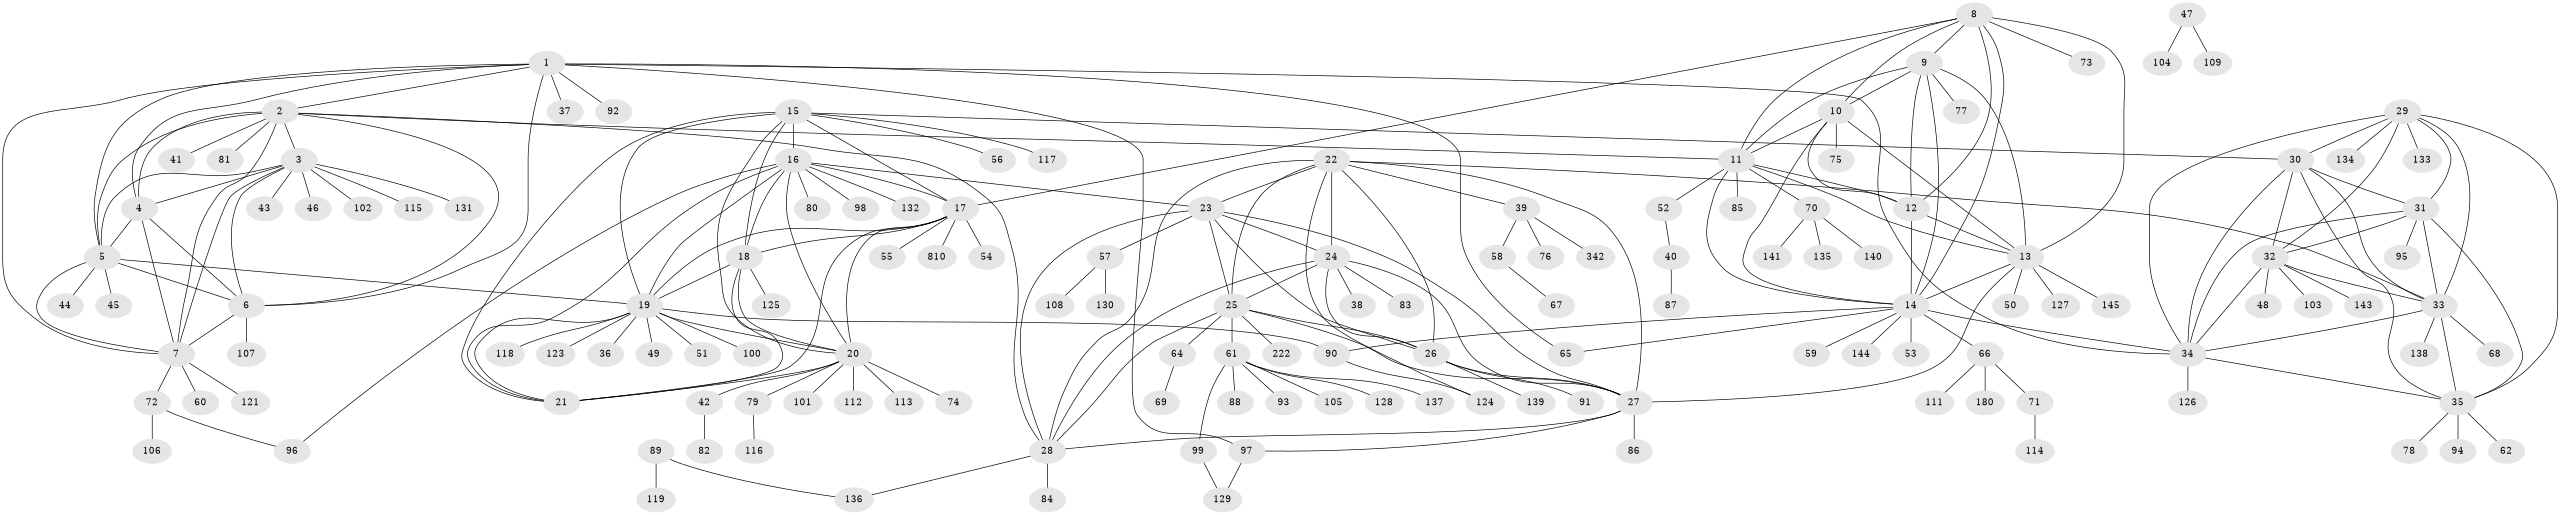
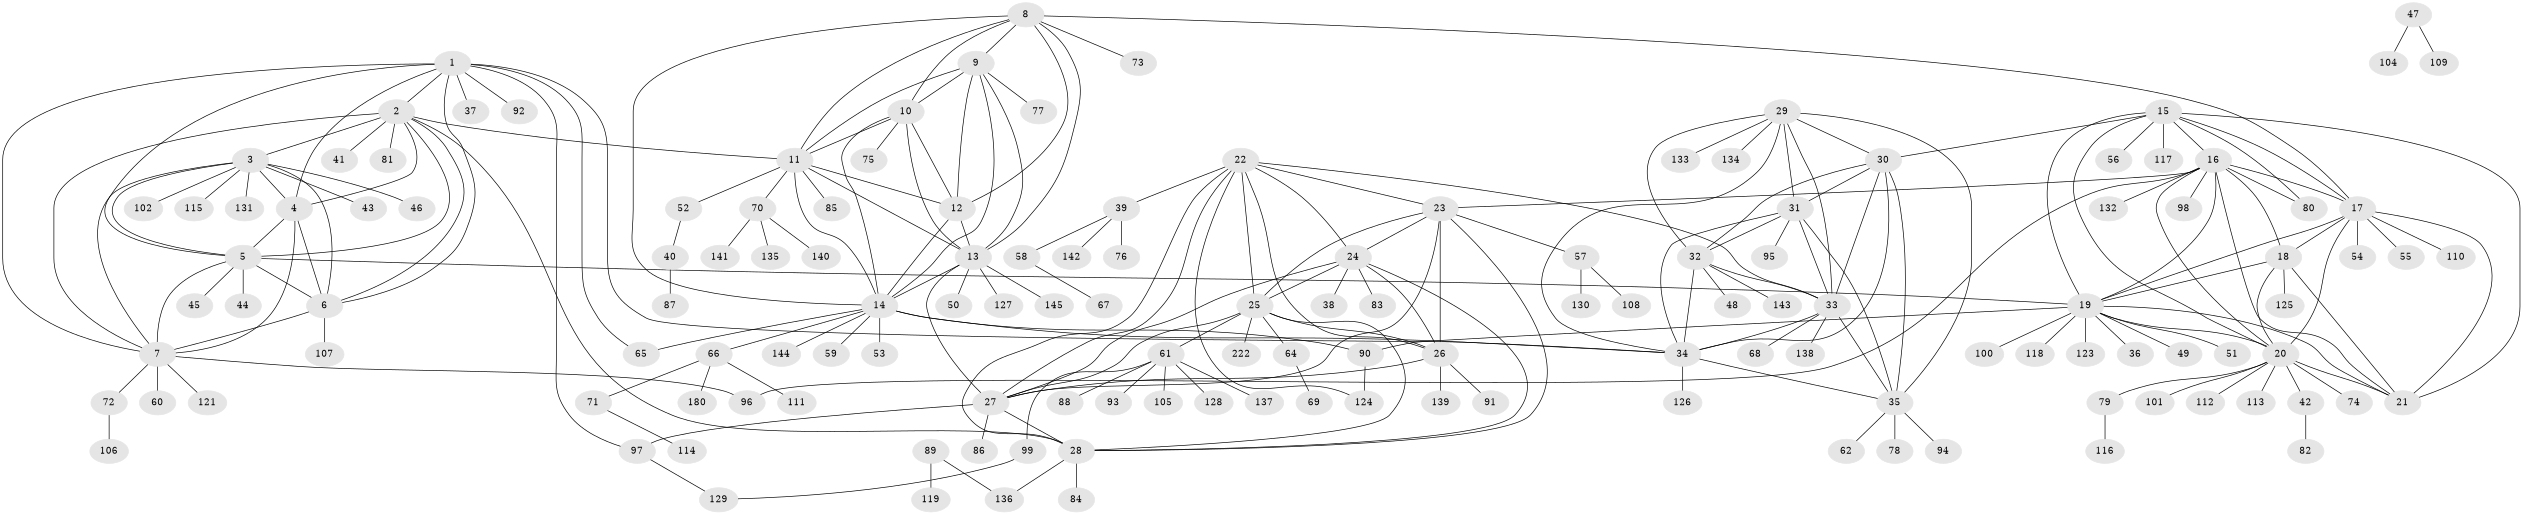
edge "15" -- "18": now "15" -- "80"
node "810": label "810" -> "110"
node "342": label "342" -> "142"
node "103": removed
edge "72" -- "96": now "7" -- "96"
